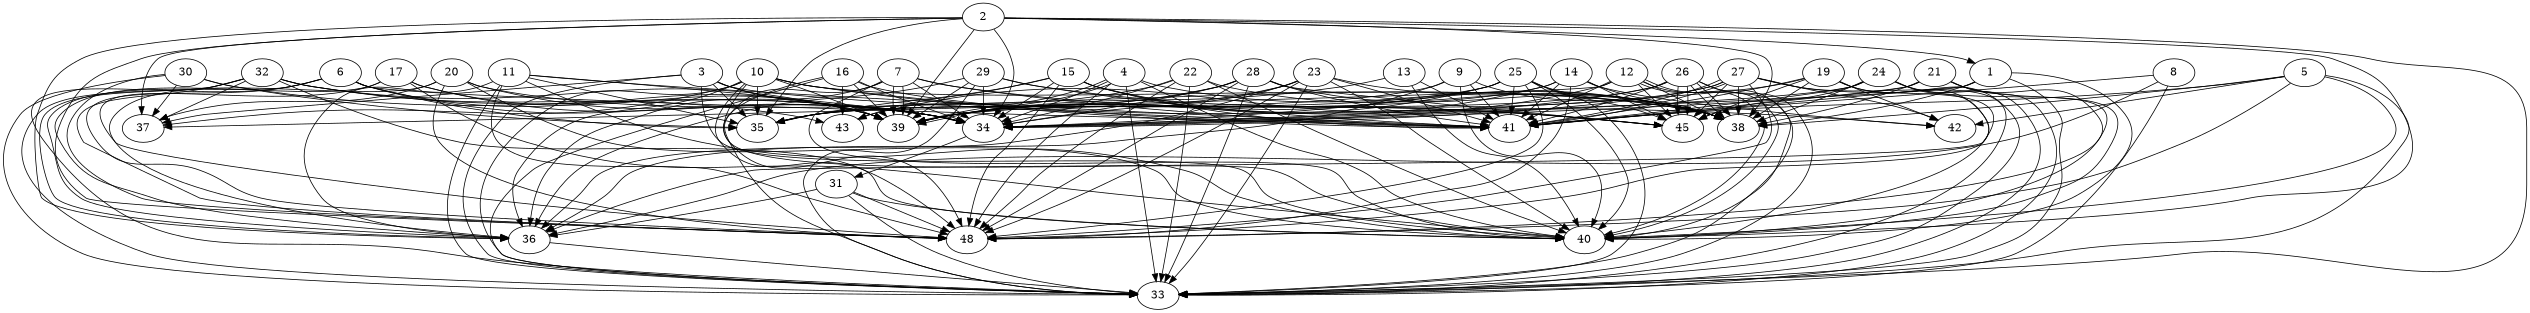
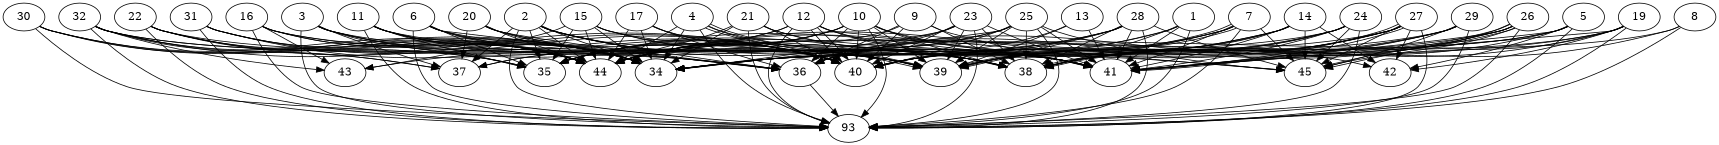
edge "2" -> "1": now "2" -> "41"
edge "34" -> "31": reversed
node "48": label "48" -> "44"
node "33": label "33" -> "93"
